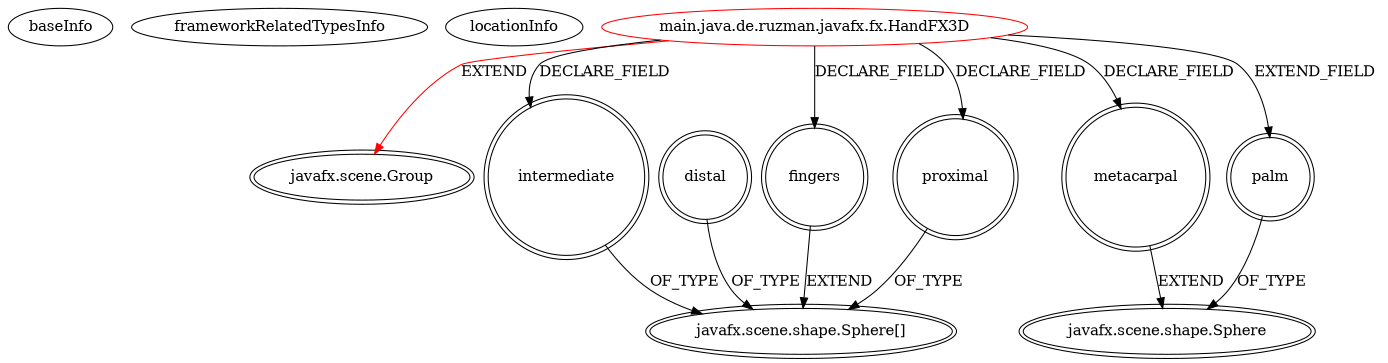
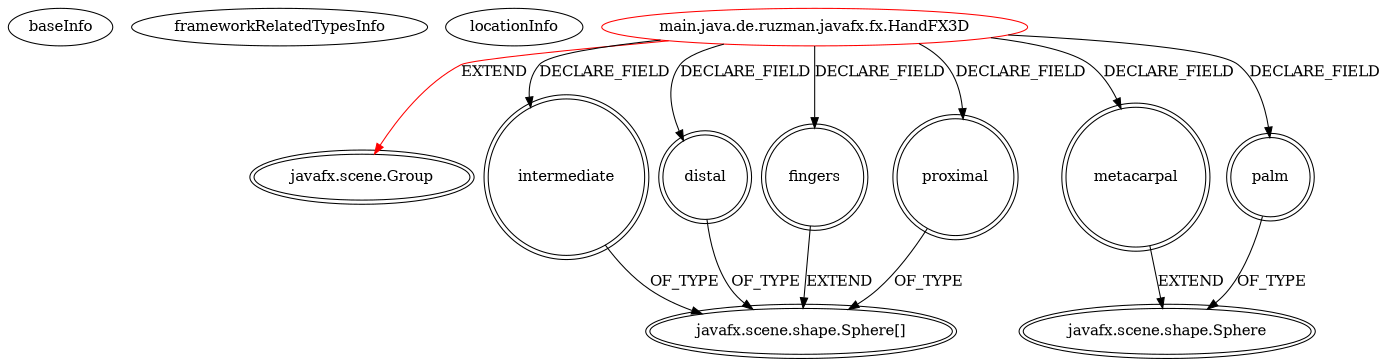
edge "main.java.de.ruzman.javafx.fx.HandFX3D" -> "palm": label "EXTEND_FIELD" -> "DECLARE_FIELD"
edge "main.java.de.ruzman.javafx.fx.HandFX3D" -> "distal": added, label "DECLARE_FIELD"
